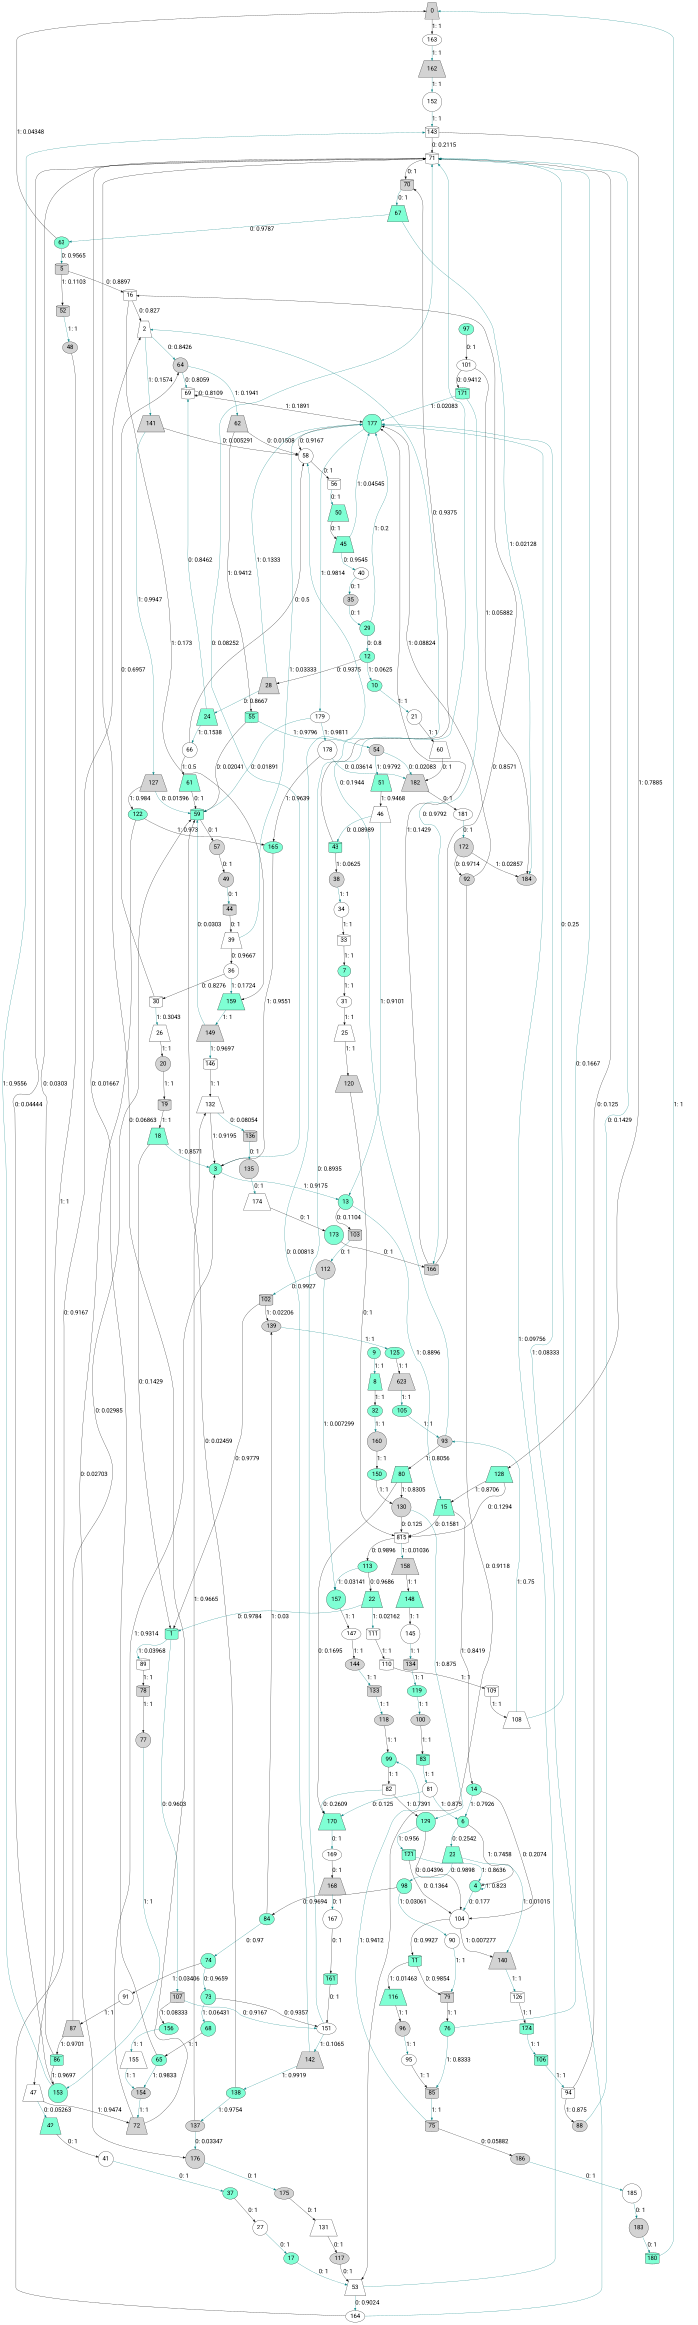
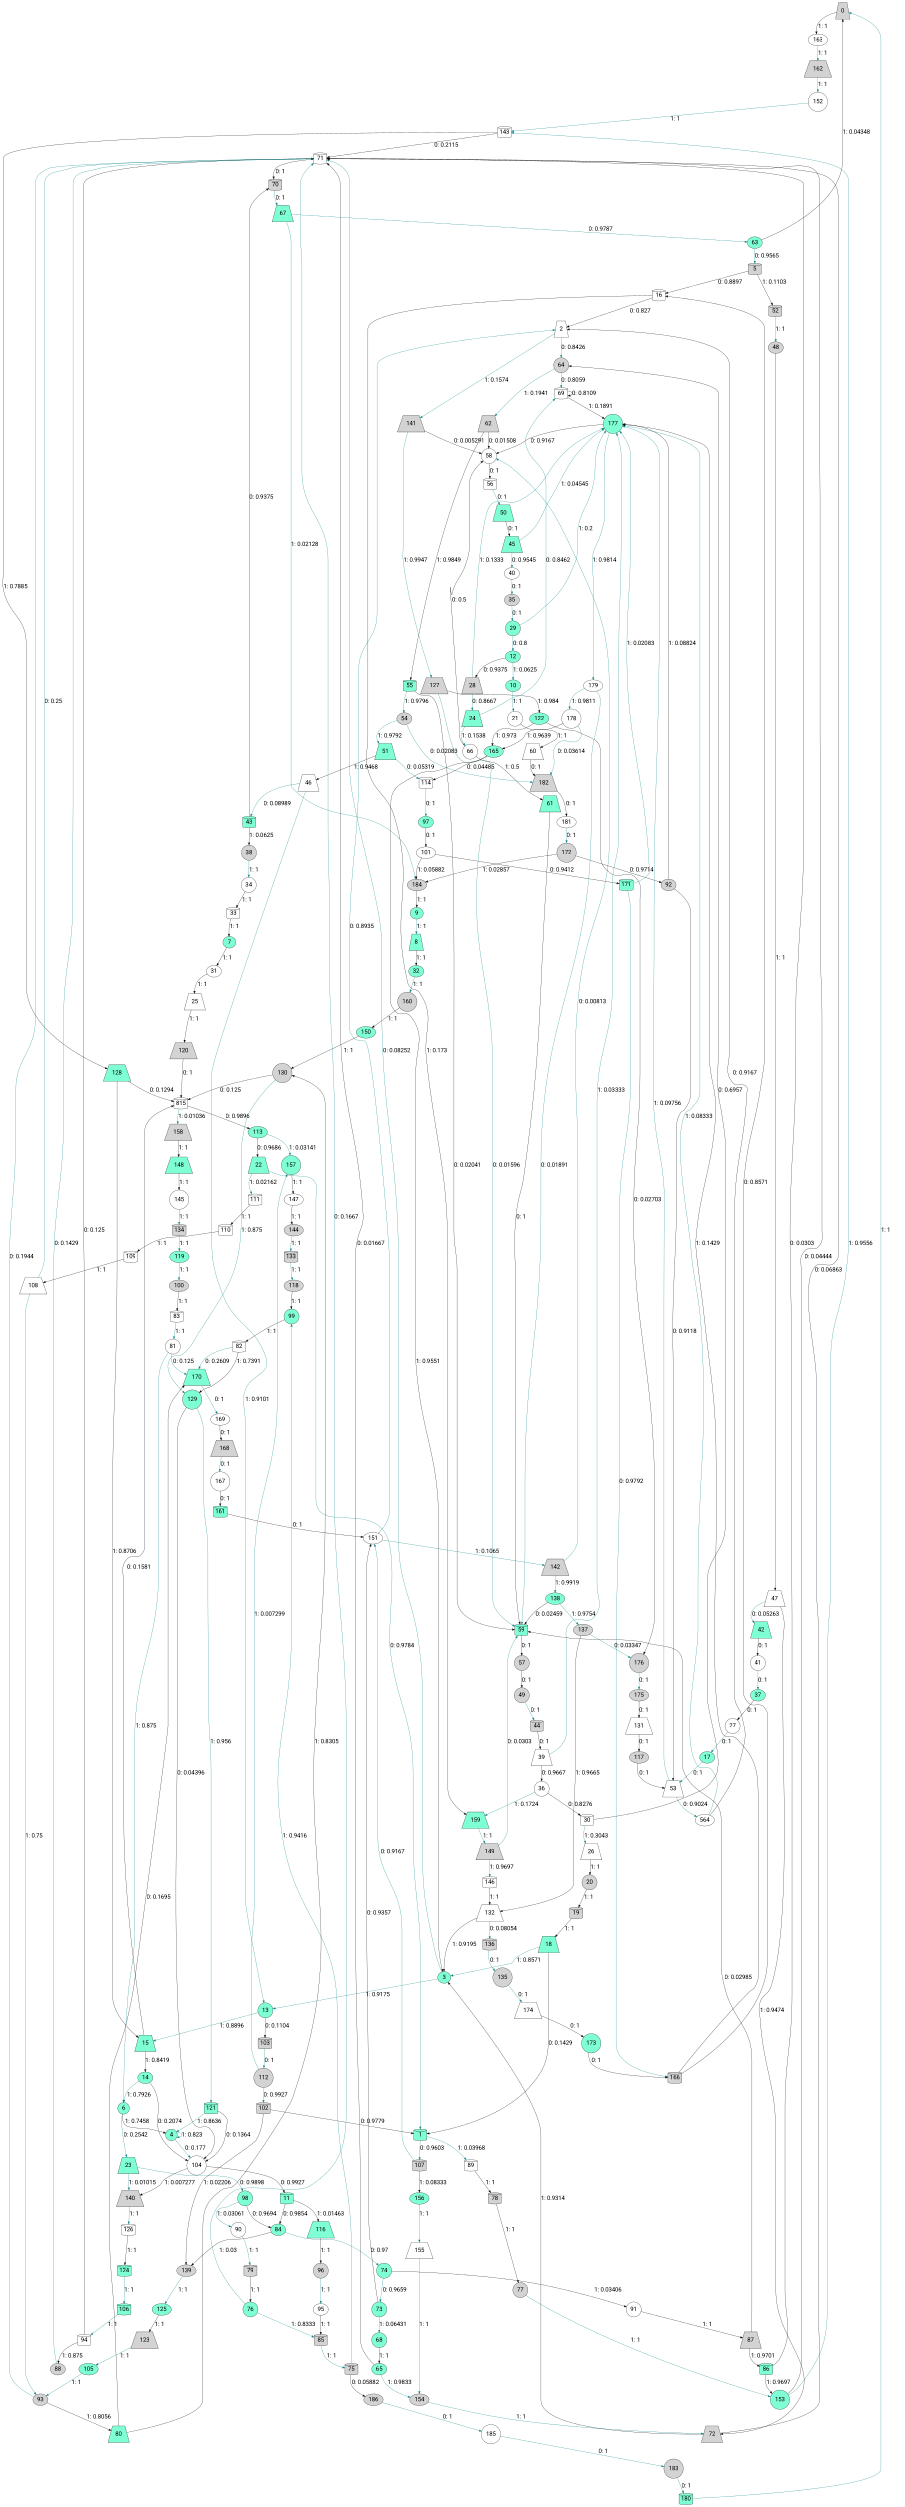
edge "62" -> "55": label "1: 0.9412   " -> "1: 0.9849   "
node "114": added
edge "184" -> "9": added, label "1: 1"
node "623": label "623" -> "123"
node "83": fillcolor aquamarine -> white
edge "75" -> "99": label "1: 0.9412   " -> "1: 0.9416   "
edge "11" -> "79": now "11" -> "84"
node "164": label "164" -> "564"
